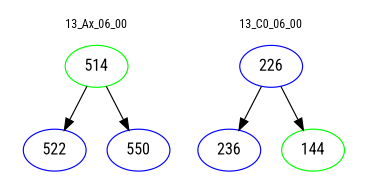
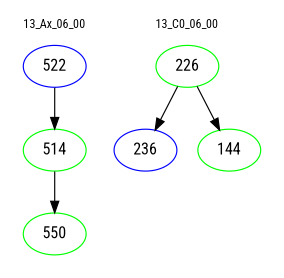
node "226": color blue -> green
edge "514" -> "522": reversed
node "550": color blue -> green
